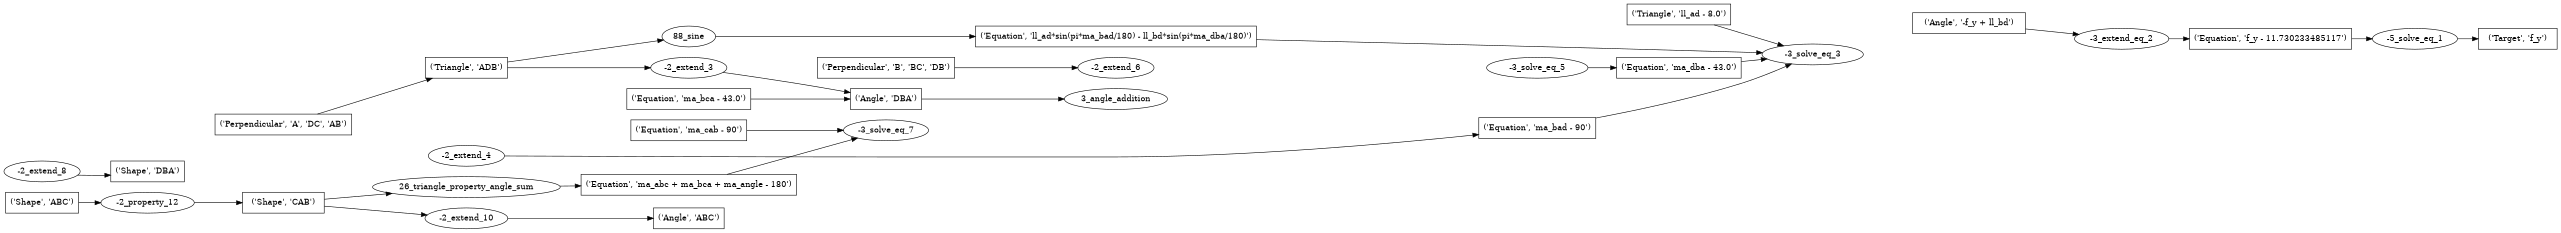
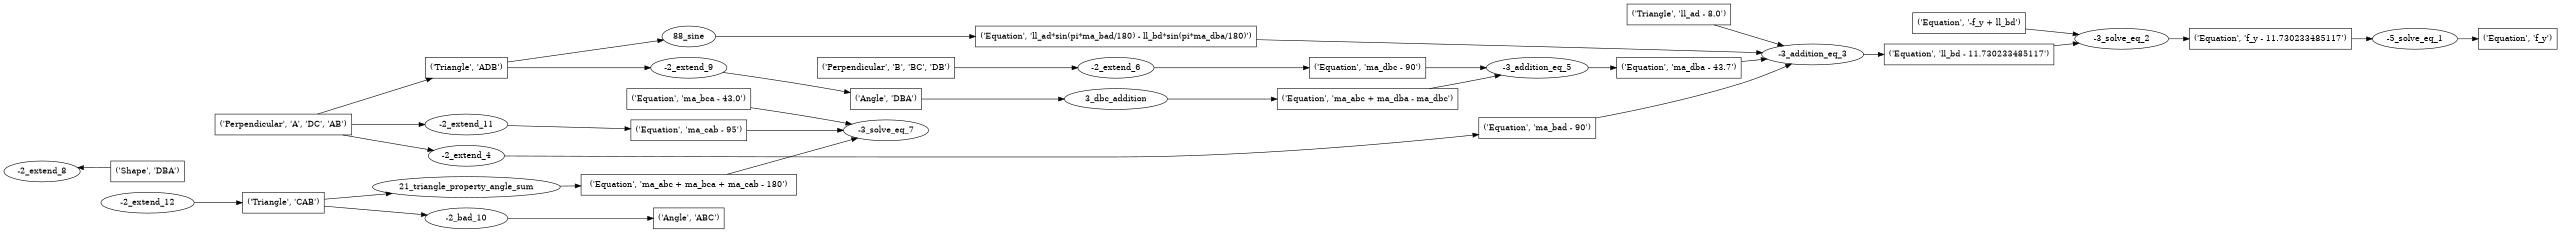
node "('Angle', '-f_y + ll_bd')": label "('Angle', '-f_y + ll_bd')" -> "('Equation', '-f_y + ll_bd')"
node "-3_extend_eq_2": label "-3_extend_eq_2" -> "-3_solve_eq_2"
node "('Target', 'f_y')": label "('Target', 'f_y')" -> "('Equation', 'f_y')"
node "-3_solve_eq_3": label "-3_solve_eq_3" -> "-3_addition_eq_3"
node "('Equation', 'll_bd - 11.730233485117')": added
node "-2_extend_3": label "-2_extend_3" -> "-2_extend_9"
node "('Equation', 'ma_dbc - 90')": added
node "-3_solve_eq_5": label "-3_solve_eq_5" -> "-3_addition_eq_5"
node "('Equation', 'ma_dba - 43.0')": label "('Equation', 'ma_dba - 43.0')" -> "('Equation', 'ma_dba - 43.7')"
edge "('Equation', 'ma_bca - 43.0')" -> "('Angle', 'DBA')": now "('Equation', 'ma_bca - 43.0')" -> "-3_solve_eq_7"
node "3_angle_addition": label "3_angle_addition" -> "3_dbc_addition"
node "('Equation', 'ma_abc + ma_dba - ma_dbc')": added
node "-2_extend_11": added
node "('Equation', 'ma_cab - 90')": label "('Equation', 'ma_cab - 90')" -> "('Equation', 'ma_cab - 95')"
edge "('Perpendicular', 'A', 'DC', 'AB')" -> "-2_extend_4": added
edge "-2_extend_8" -> "('Shape', 'DBA')": reversed
node "('Equation', 'ma_abc + ma_bca + ma_angle - 180')": label "('Equation', 'ma_abc + ma_bca + ma_angle - 180')" -> "('Equation', 'ma_abc + ma_bca + ma_cab - 180')"
node "26_triangle_property_angle_sum": label "26_triangle_property_angle_sum" -> "21_triangle_property_angle_sum"
node "('Shape', 'ABC')": removed
node "-2_property_12": label "-2_property_12" -> "-2_extend_12"
node "('Shape', 'CAB')": label "('Shape', 'CAB')" -> "('Triangle', 'CAB')"
node "-2_extend_10": label "-2_extend_10" -> "-2_bad_10"
